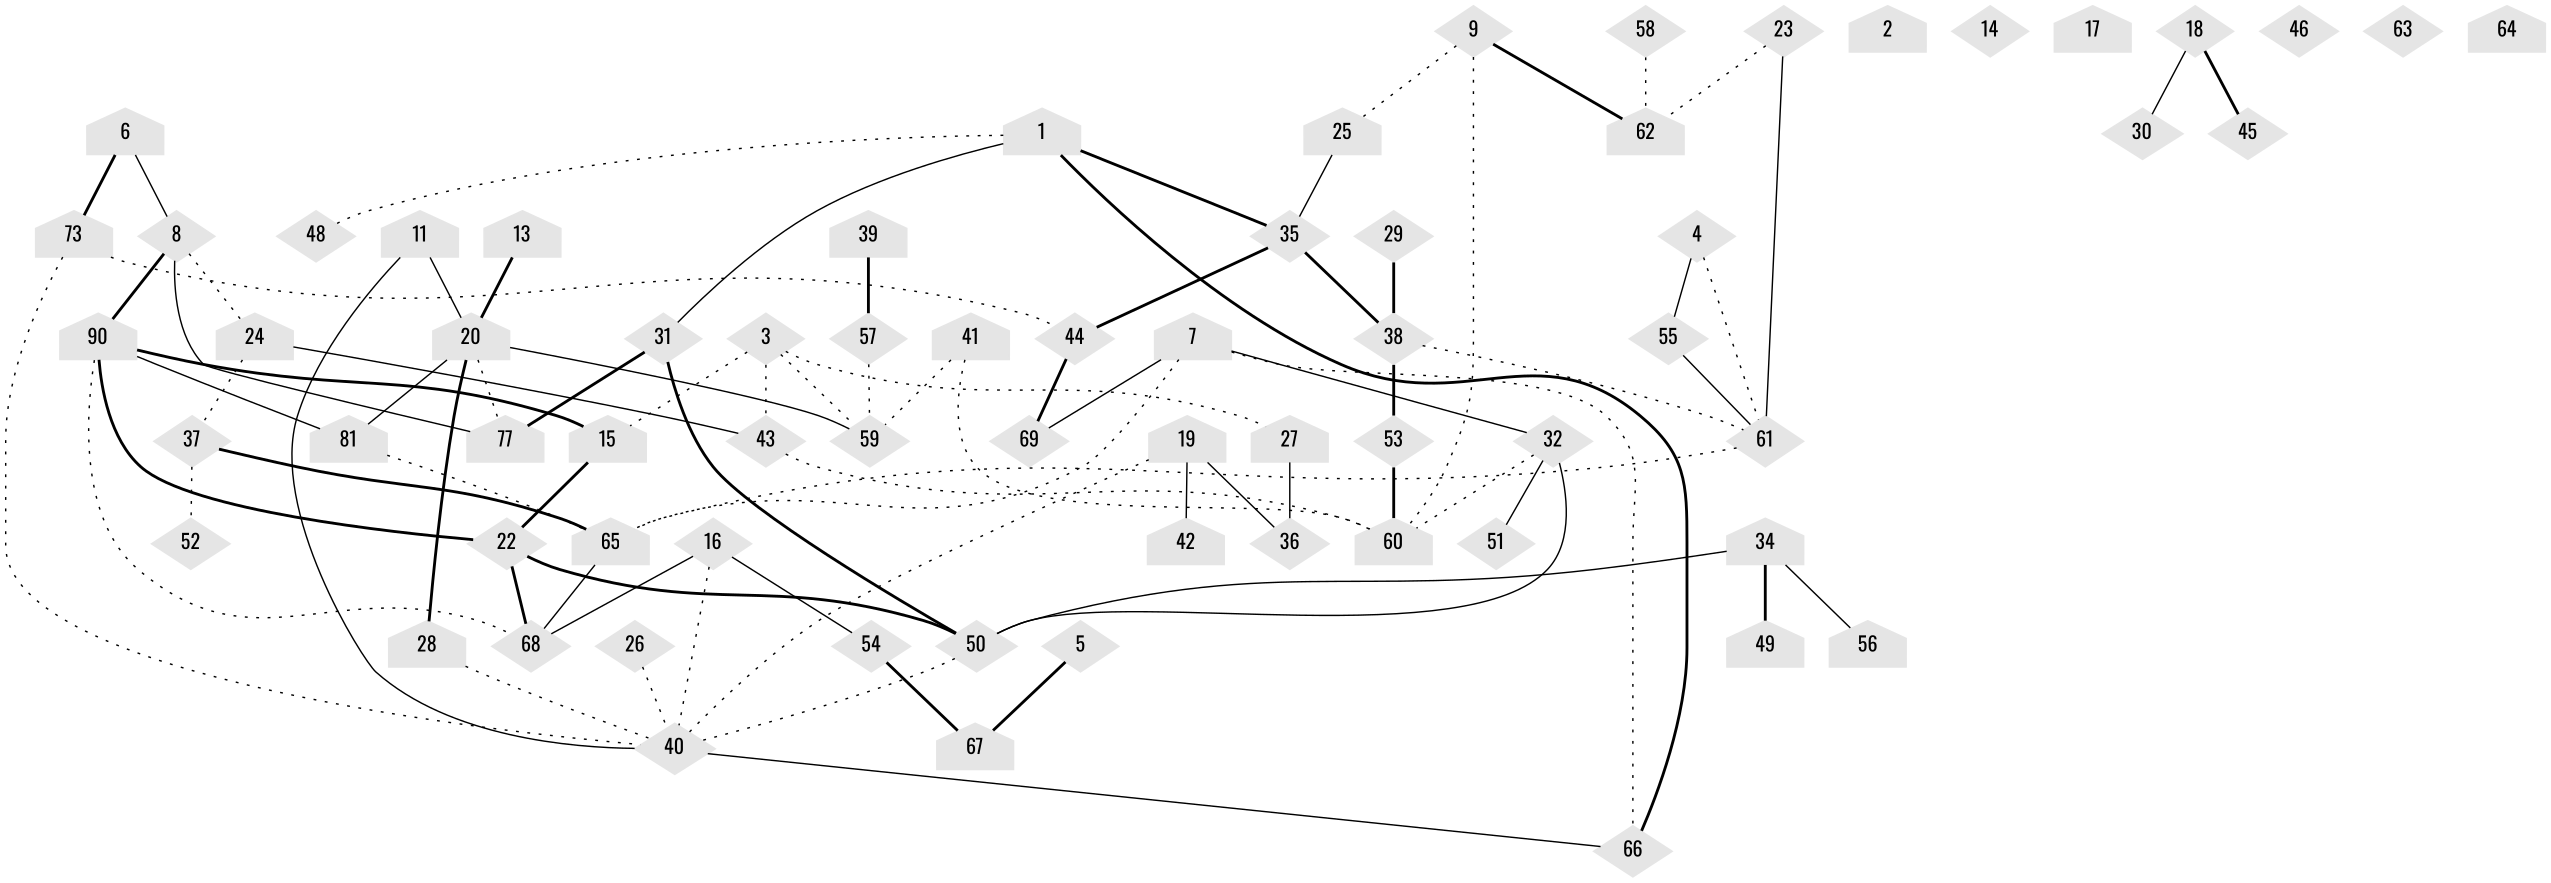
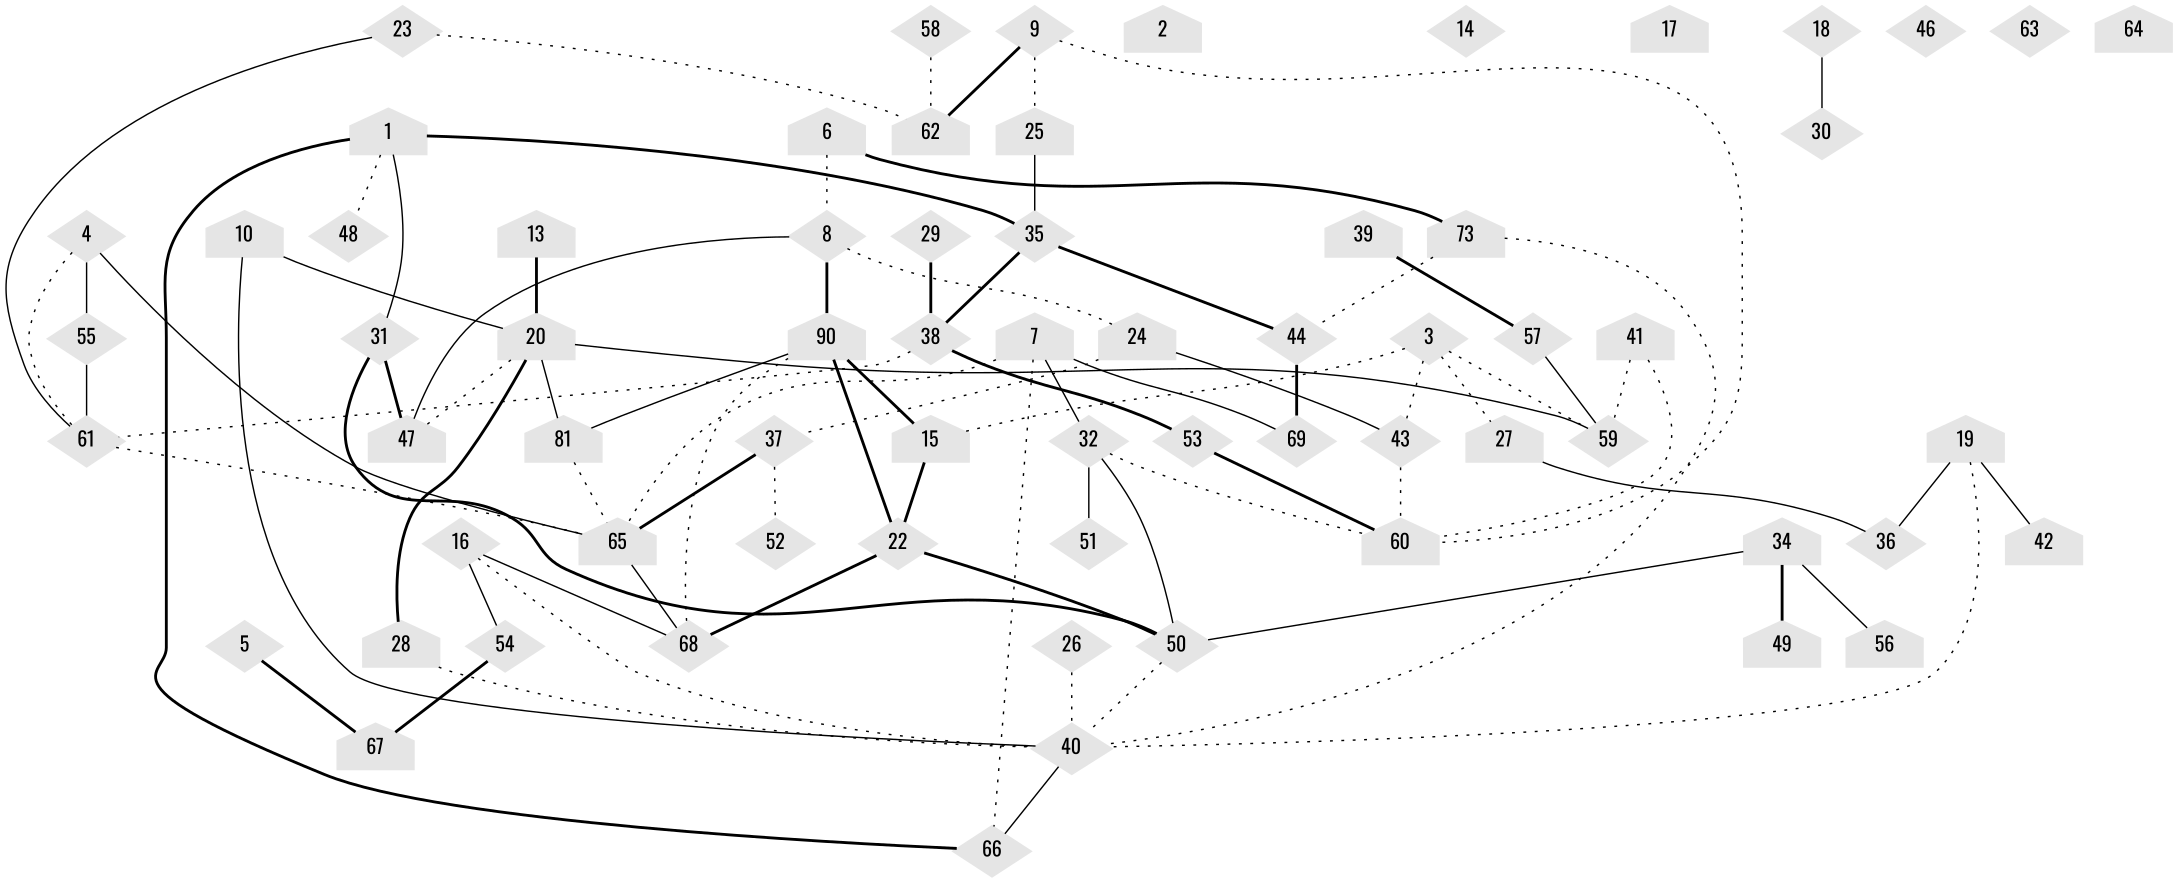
node "45": removed
edge "6" -- "8": style solid -> dotted
node "11": label "11" -> "10"
edge "57" -- "59": style dotted -> solid
node "77": label "77" -> "47"
edge "4" -- "65": added
